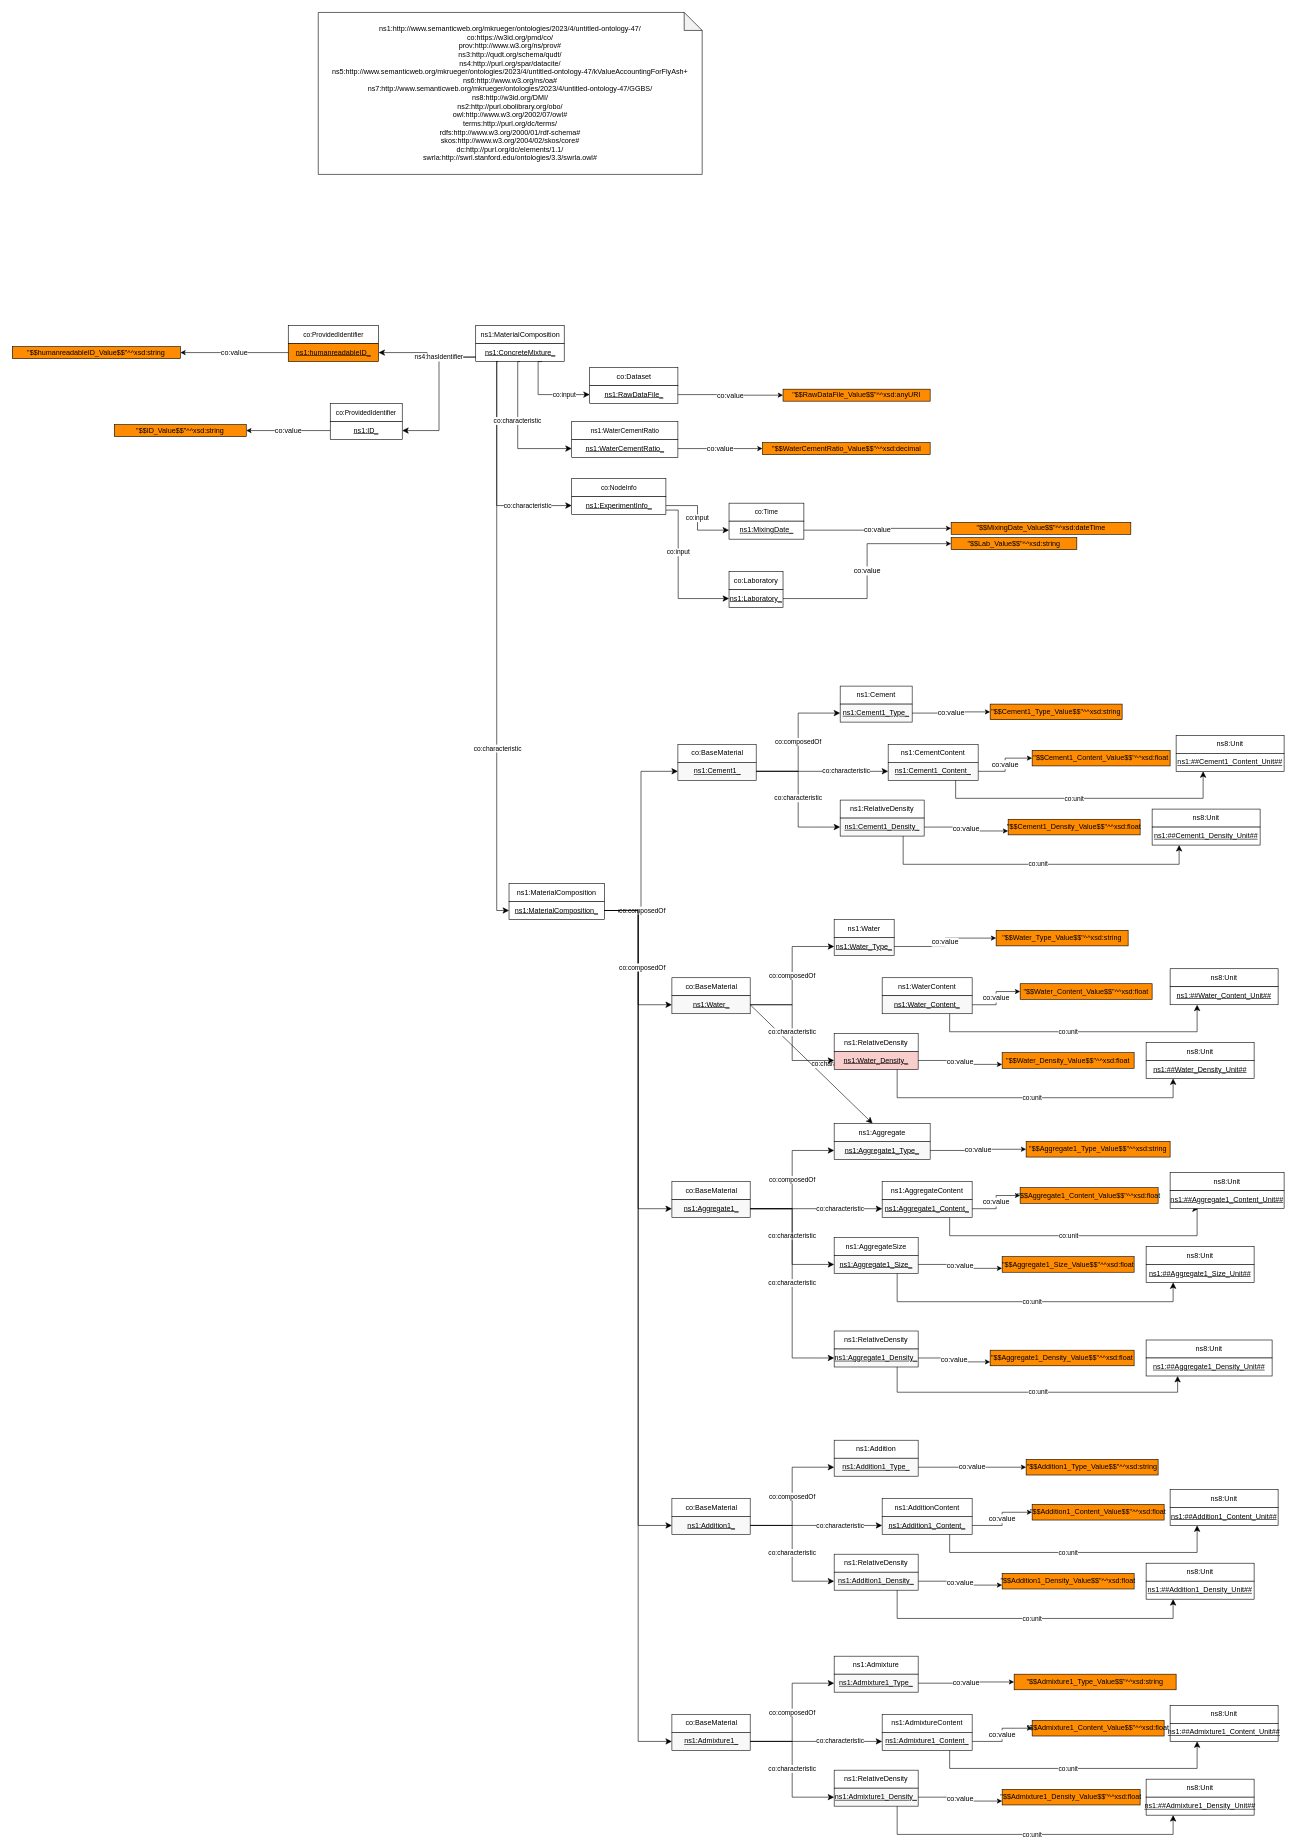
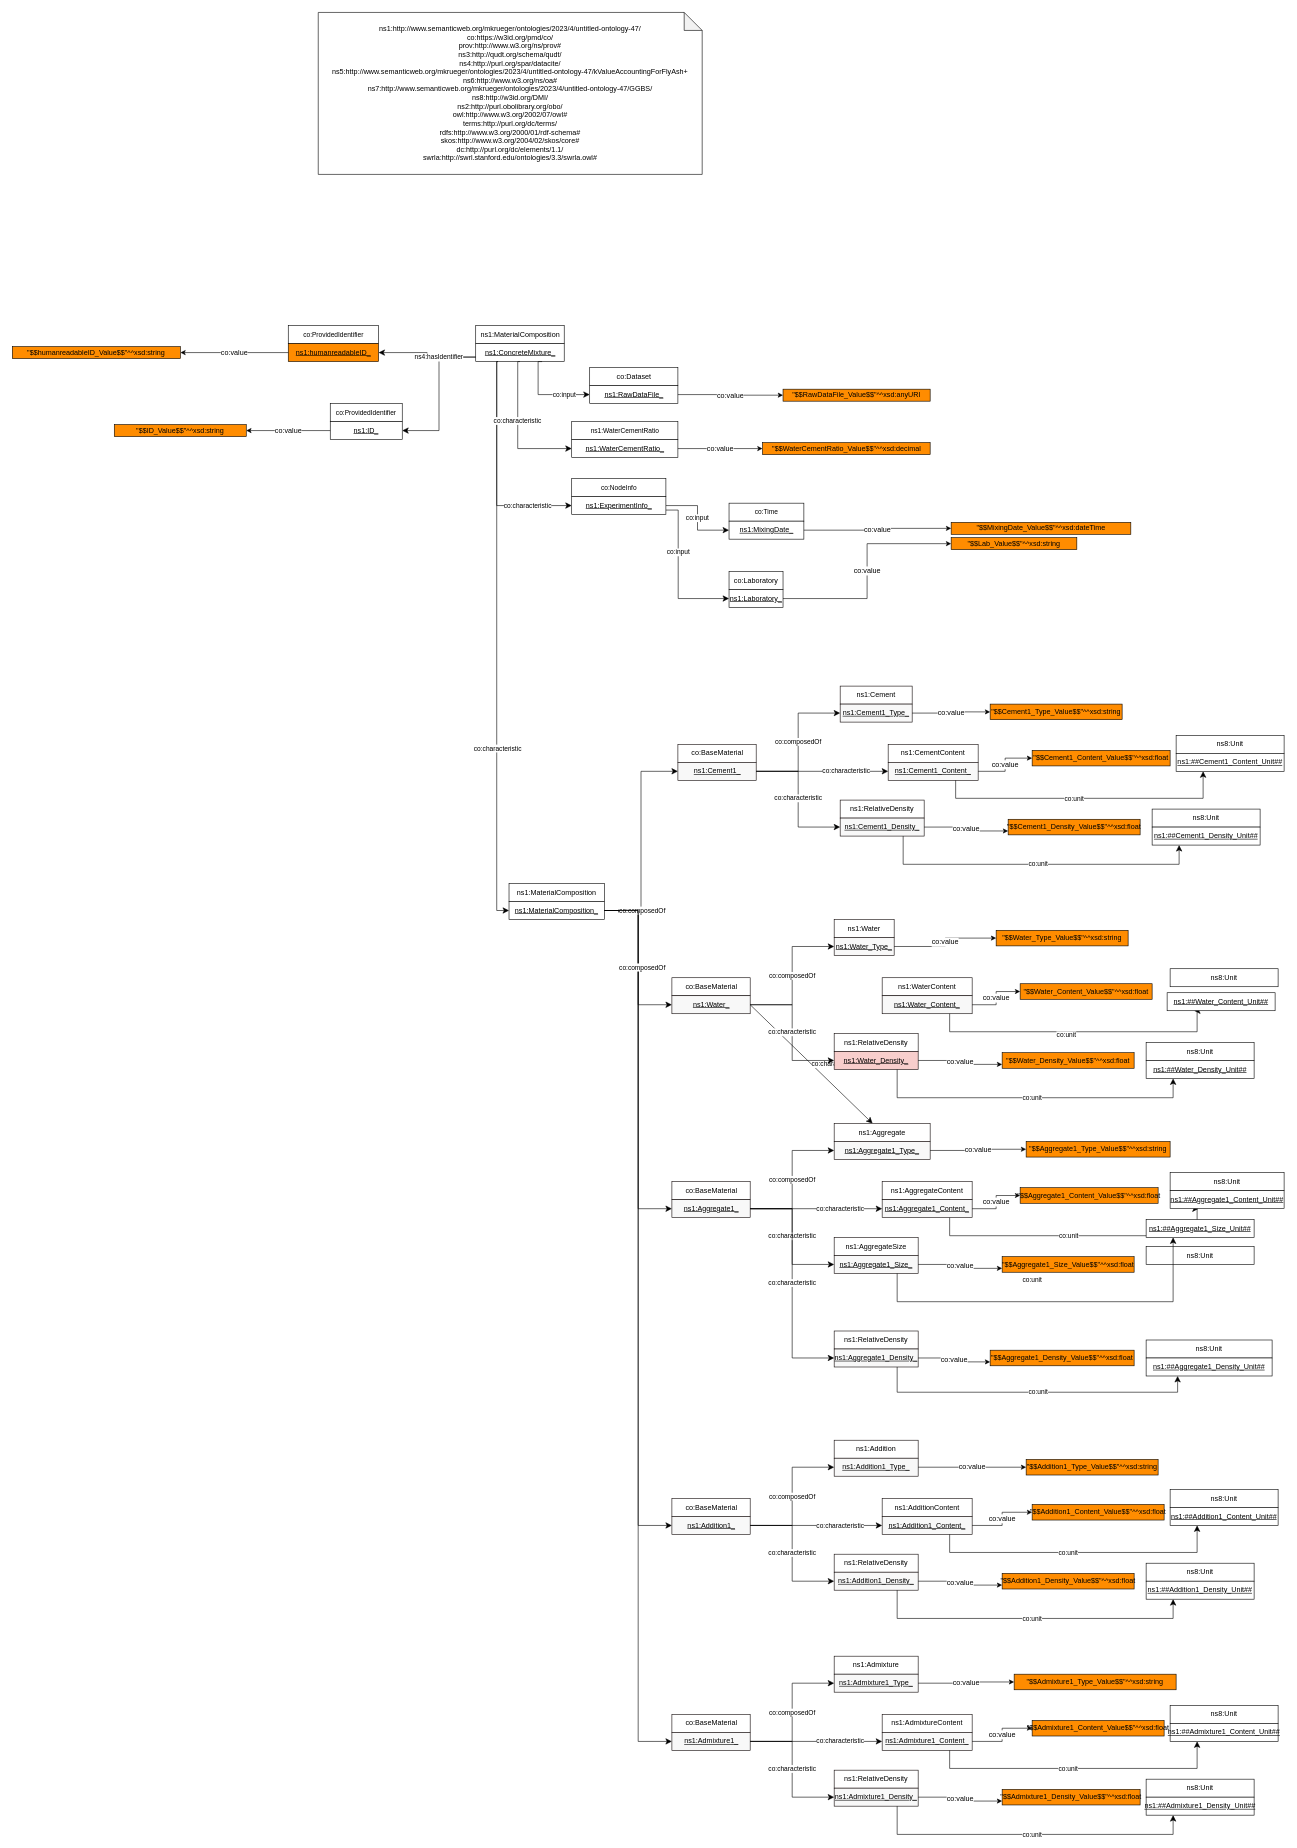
node "ns1:##Water_Content_Unit##": moved (1224, 996) -> (1221, 1002)
node "ns1:##Aggregate1_Size_Unit##": moved (1200, 1274) -> (1200, 1229)
